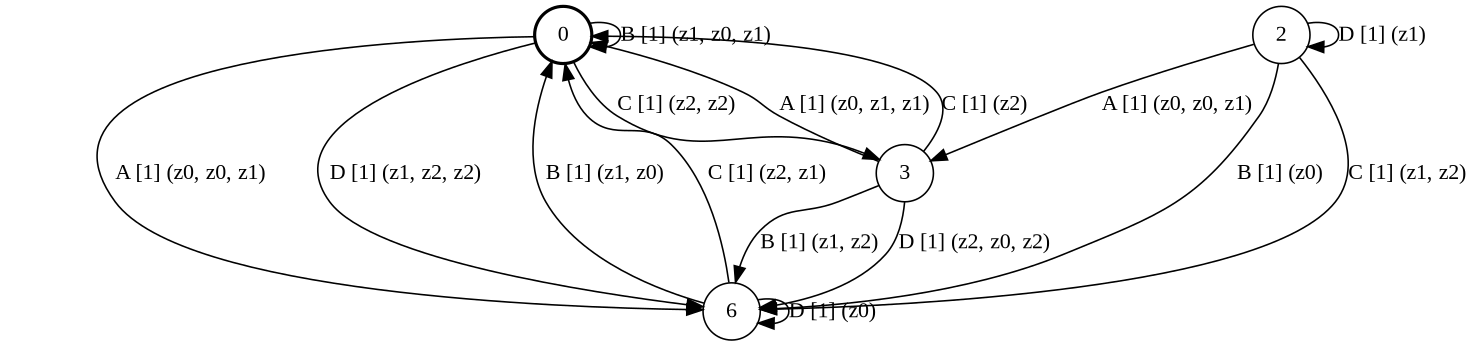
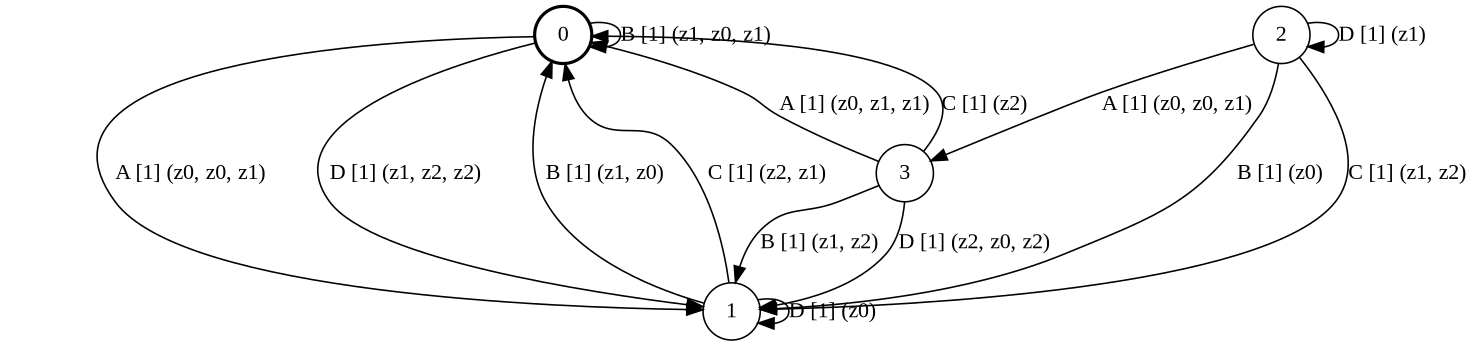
edge "0" -> "3": removed, label "C [1] (z2, z2)"
node "6": label "6" -> "1"
